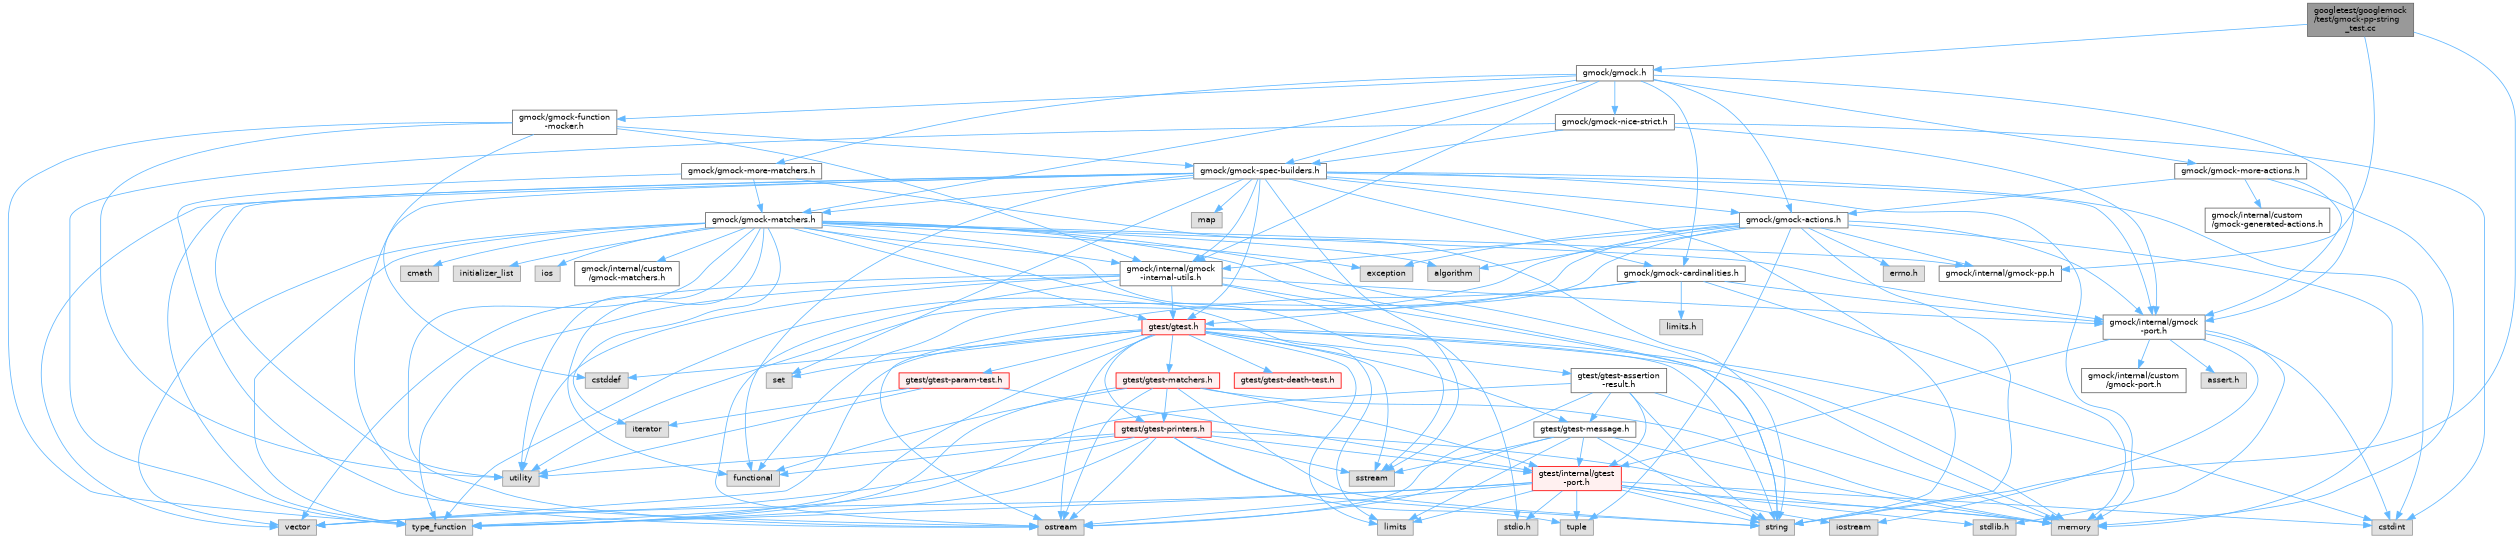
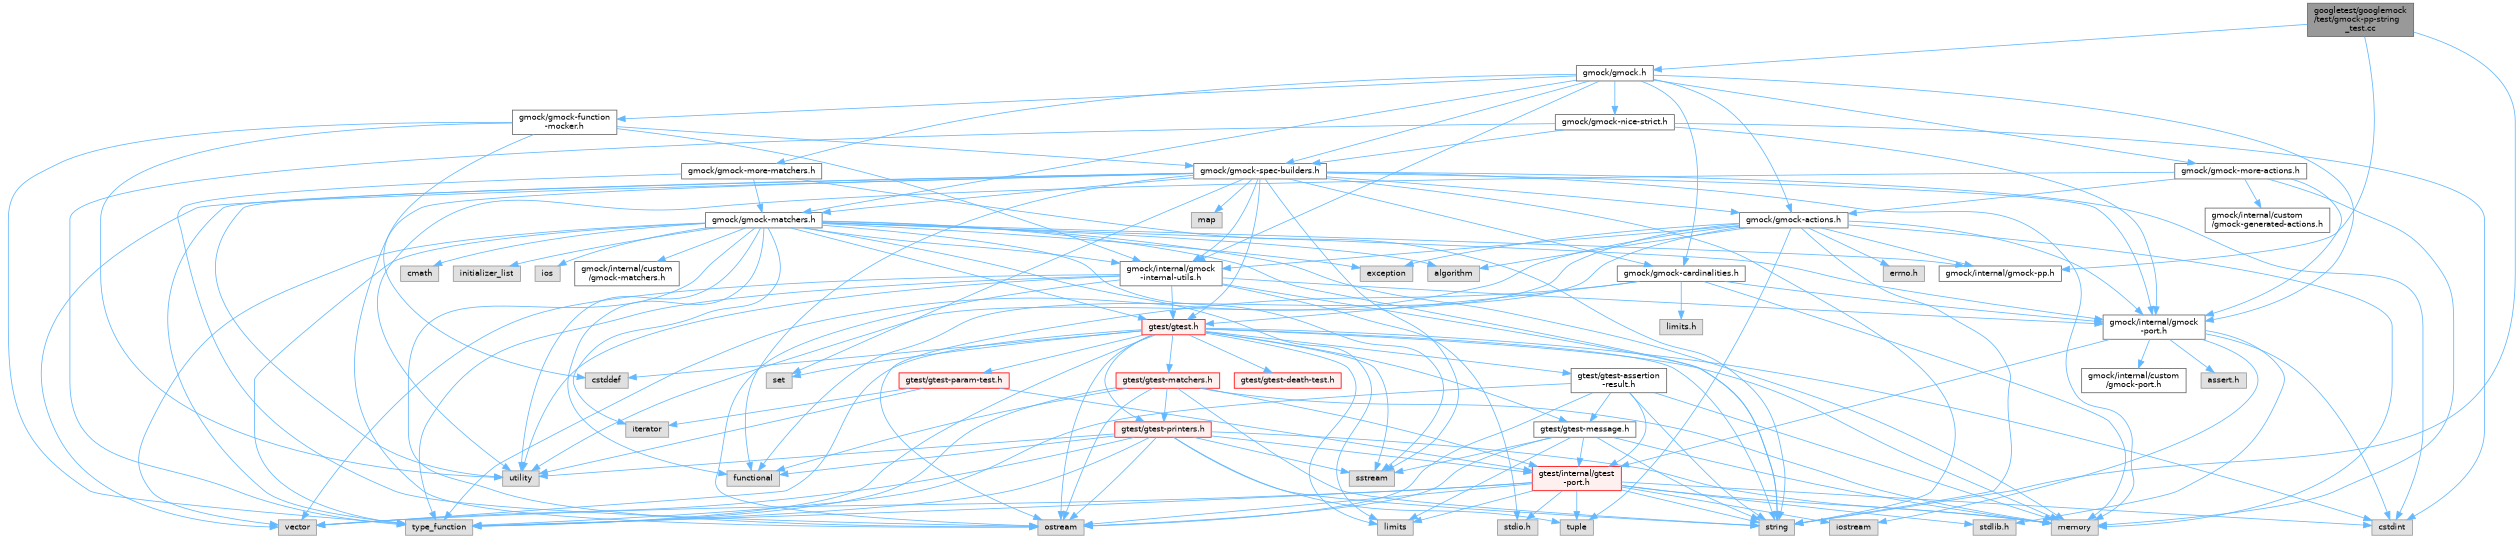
edge "gmock/gmock-more-actions.h" -> "utility": added
